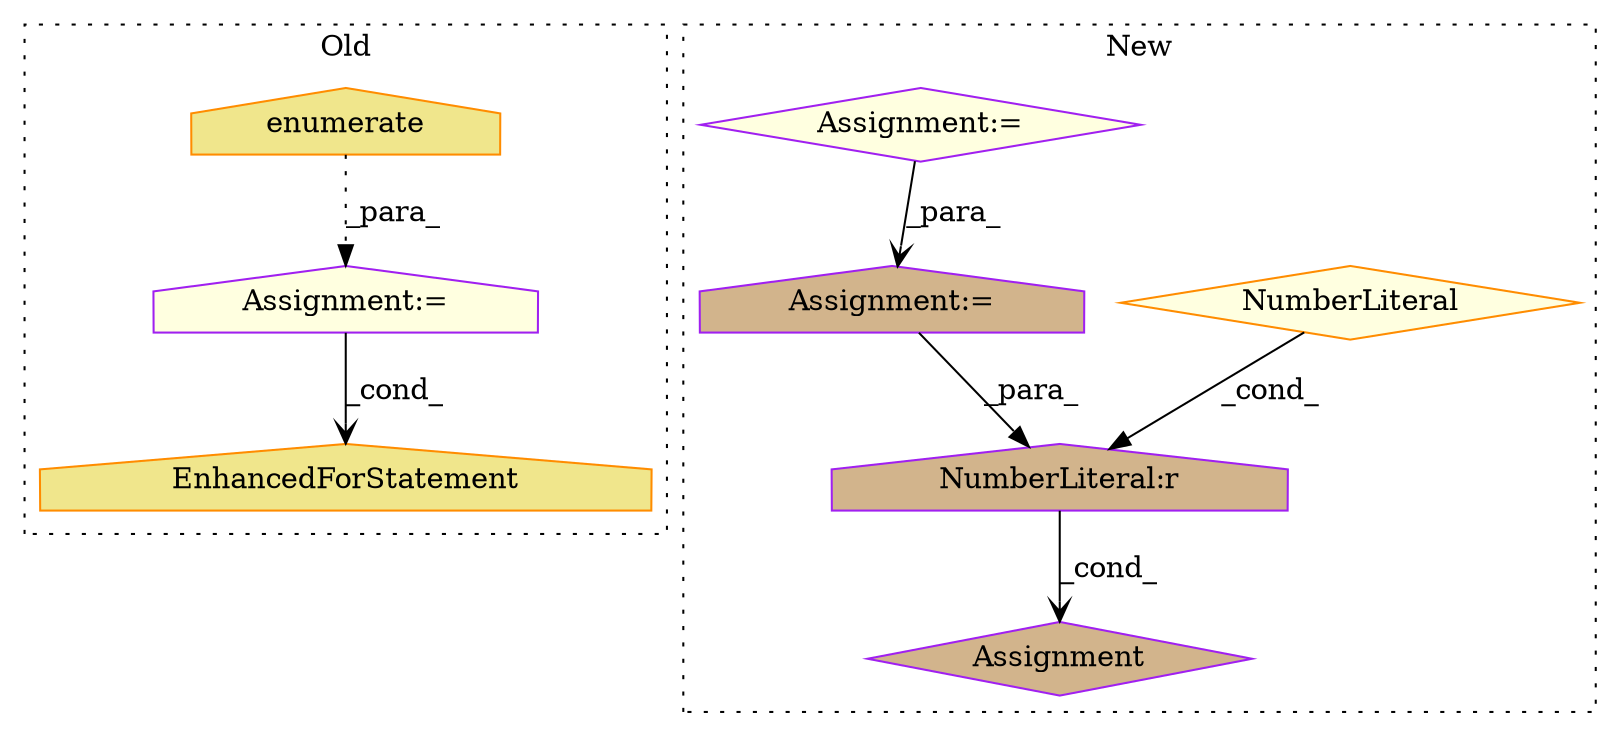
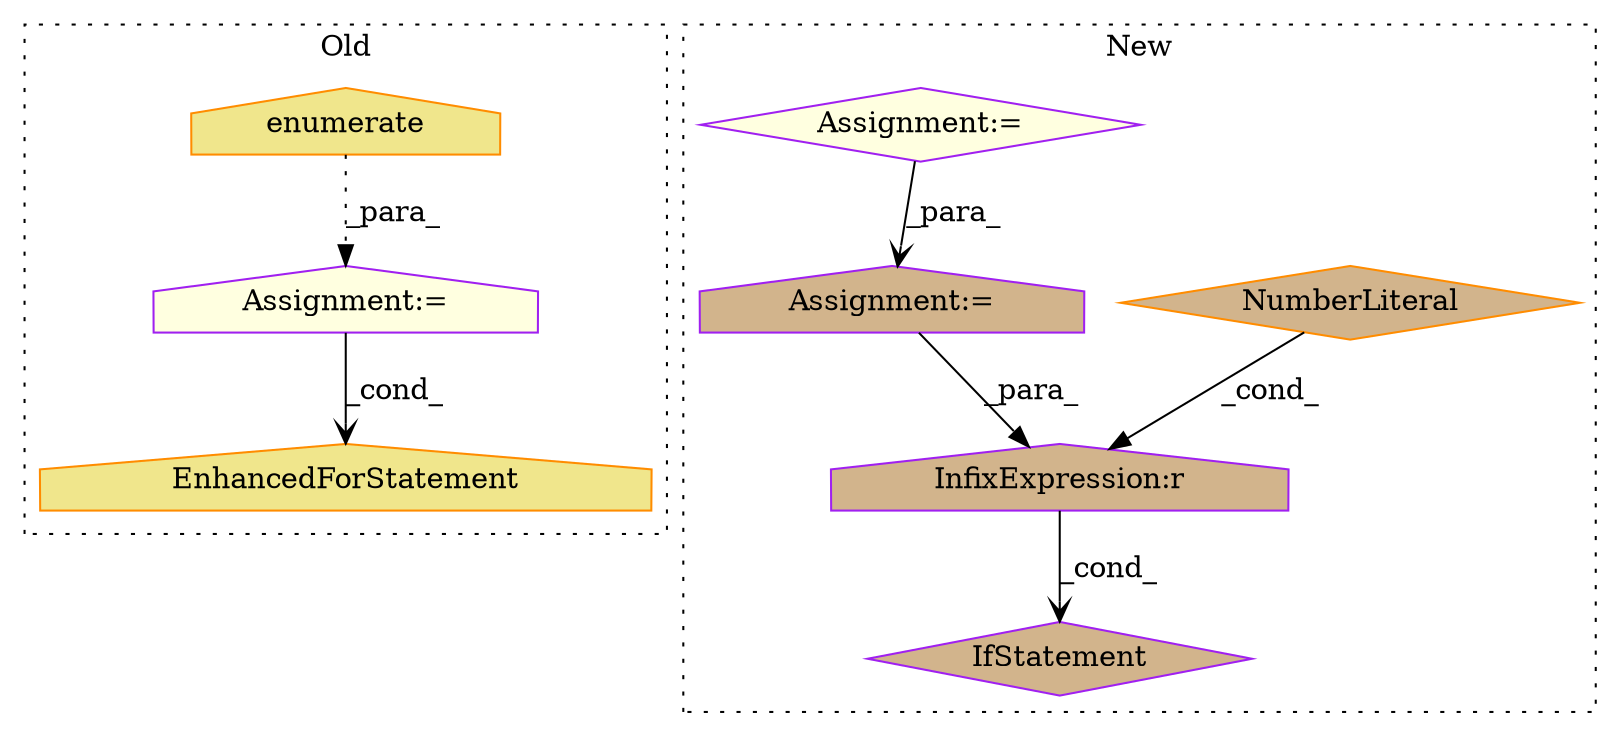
node "NumberLiteral": fillcolor lightyellow -> tan
node "NumberLiteral:r": label "NumberLiteral:r" -> "InfixExpression:r"
node "Assignment": label "Assignment" -> "IfStatement"
